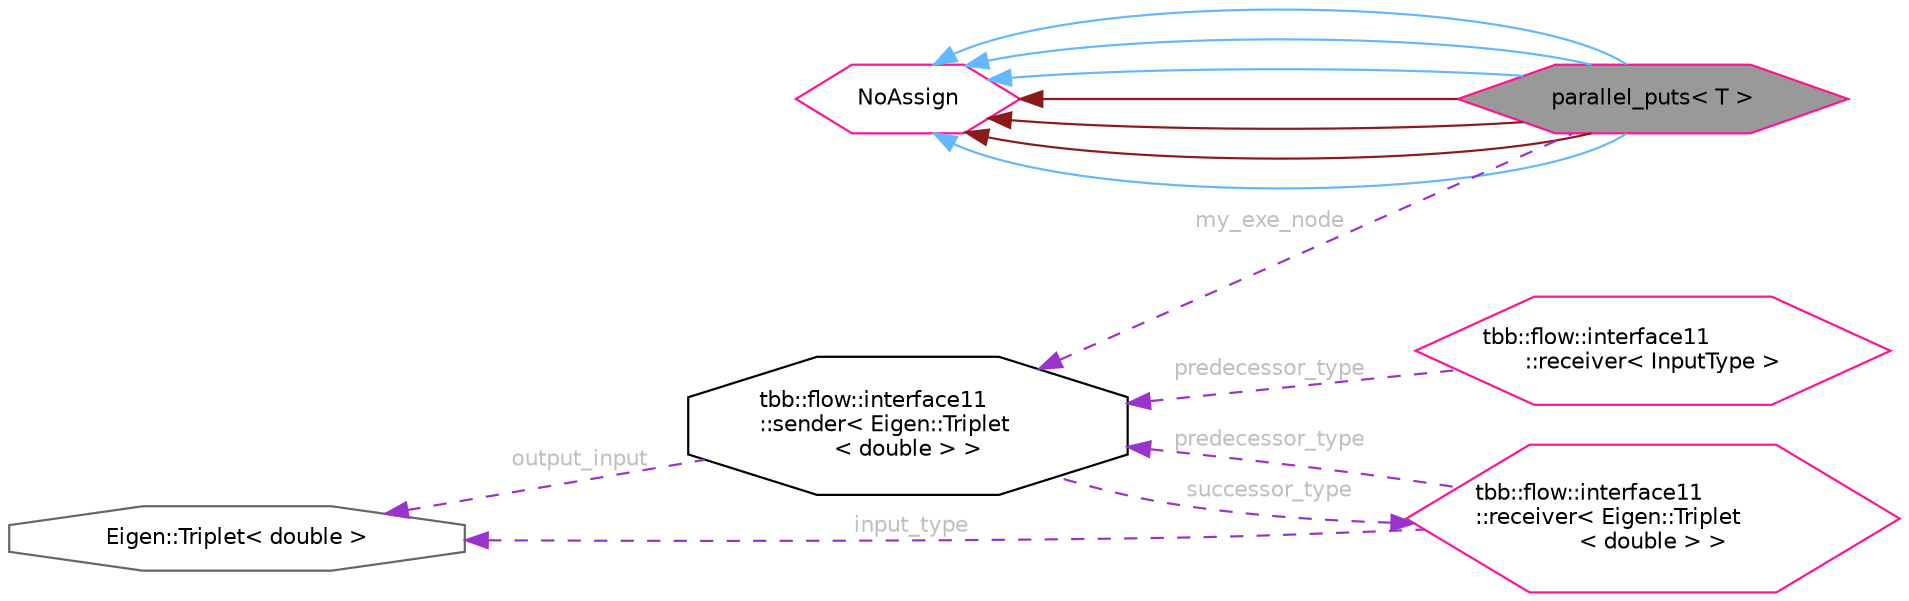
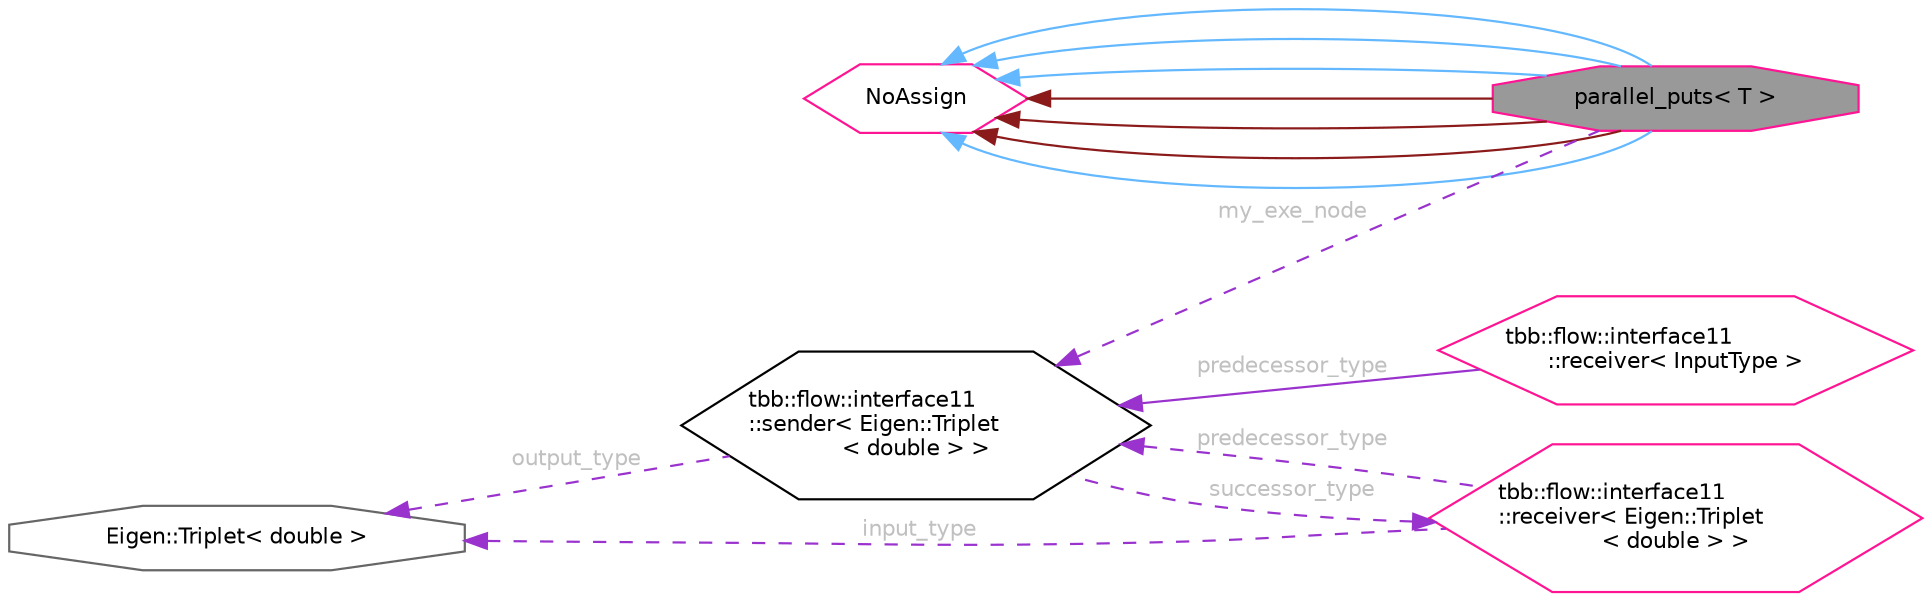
node "parallel_puts< T >": shape hexagon -> octagon
edge "tbb::flow::interface11 ::receiver< InputType >" -> "tbb::flow::interface11 ::sender< Eigen::Triplet < double > >": style dashed -> solid
node "tbb::flow::interface11 ::sender< Eigen::Triplet < double > >": shape octagon -> hexagon
edge "tbb::flow::interface11 ::sender< Eigen::Triplet < double > >" -> "Eigen::Triplet< double >": label " output_input" -> " output_type"
